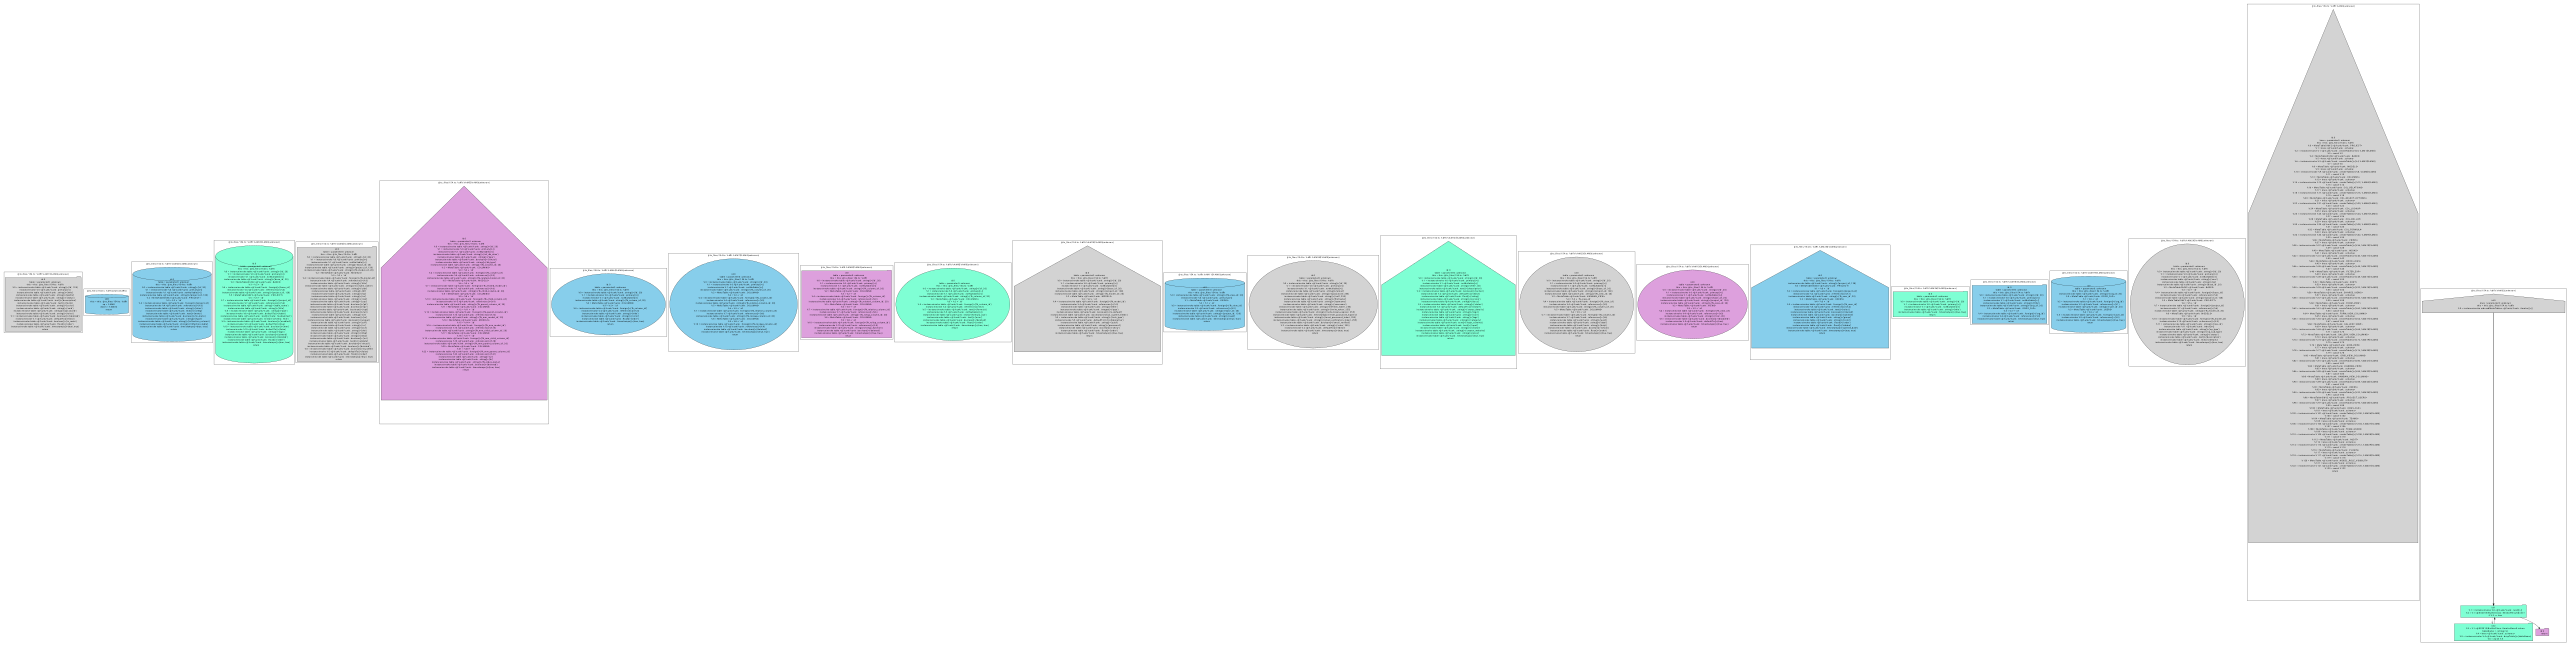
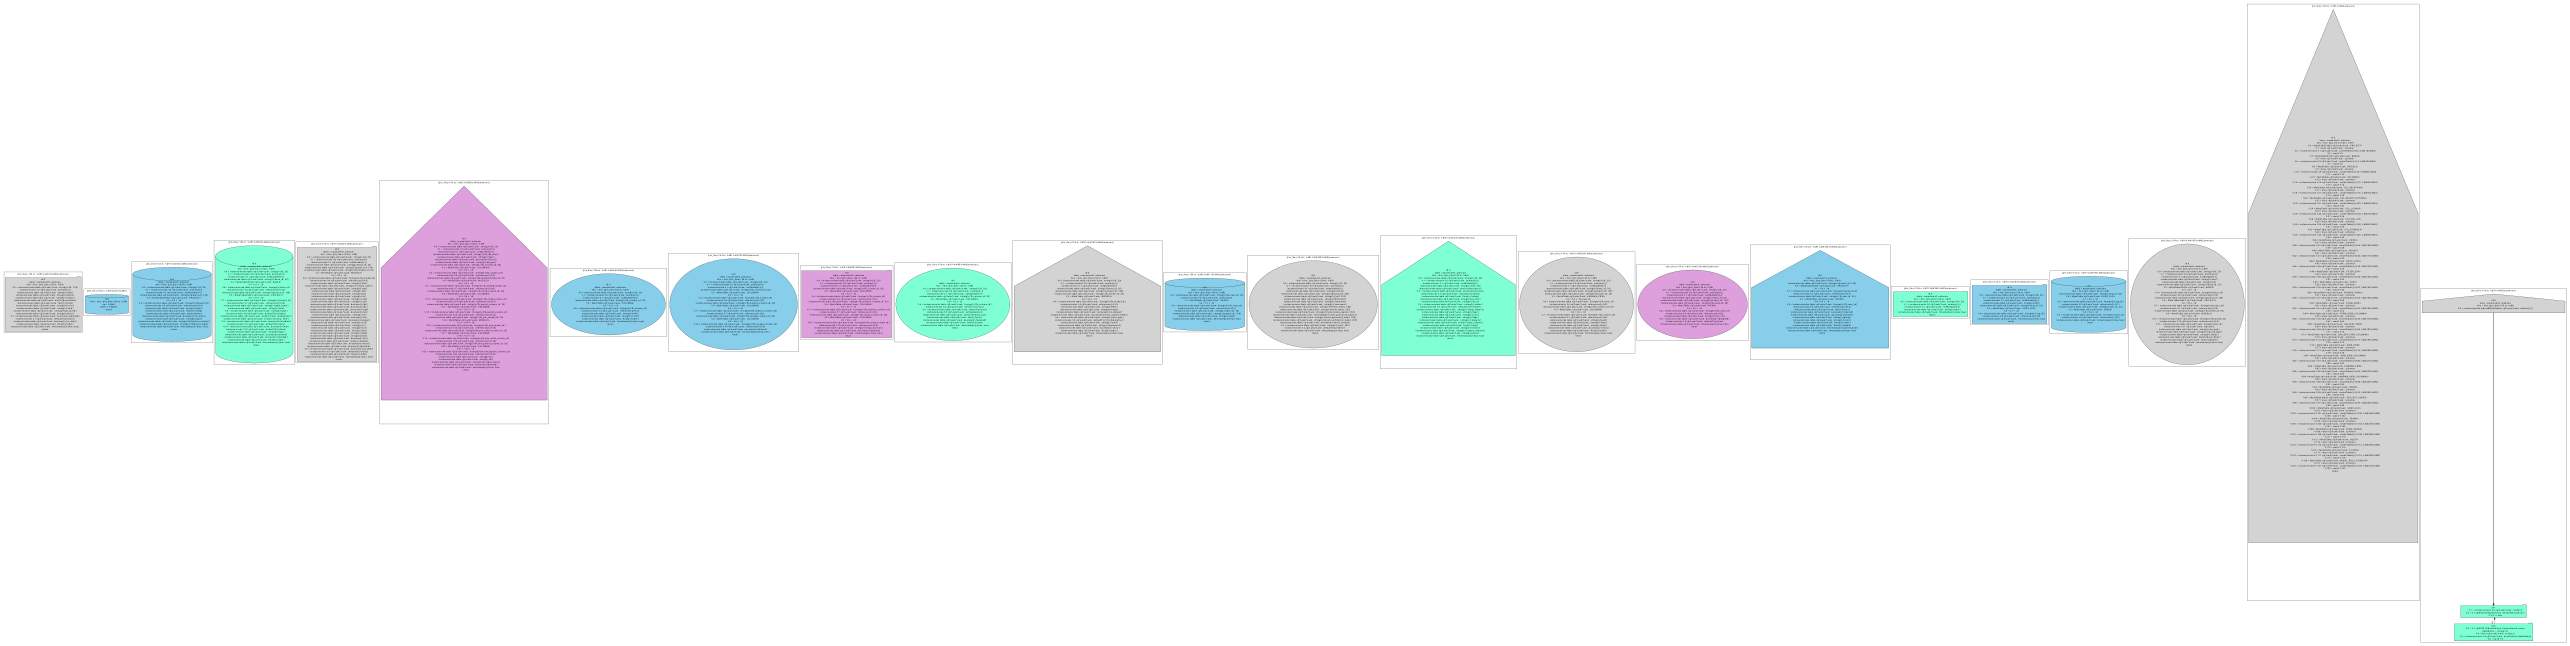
node "id:3 return": removed
